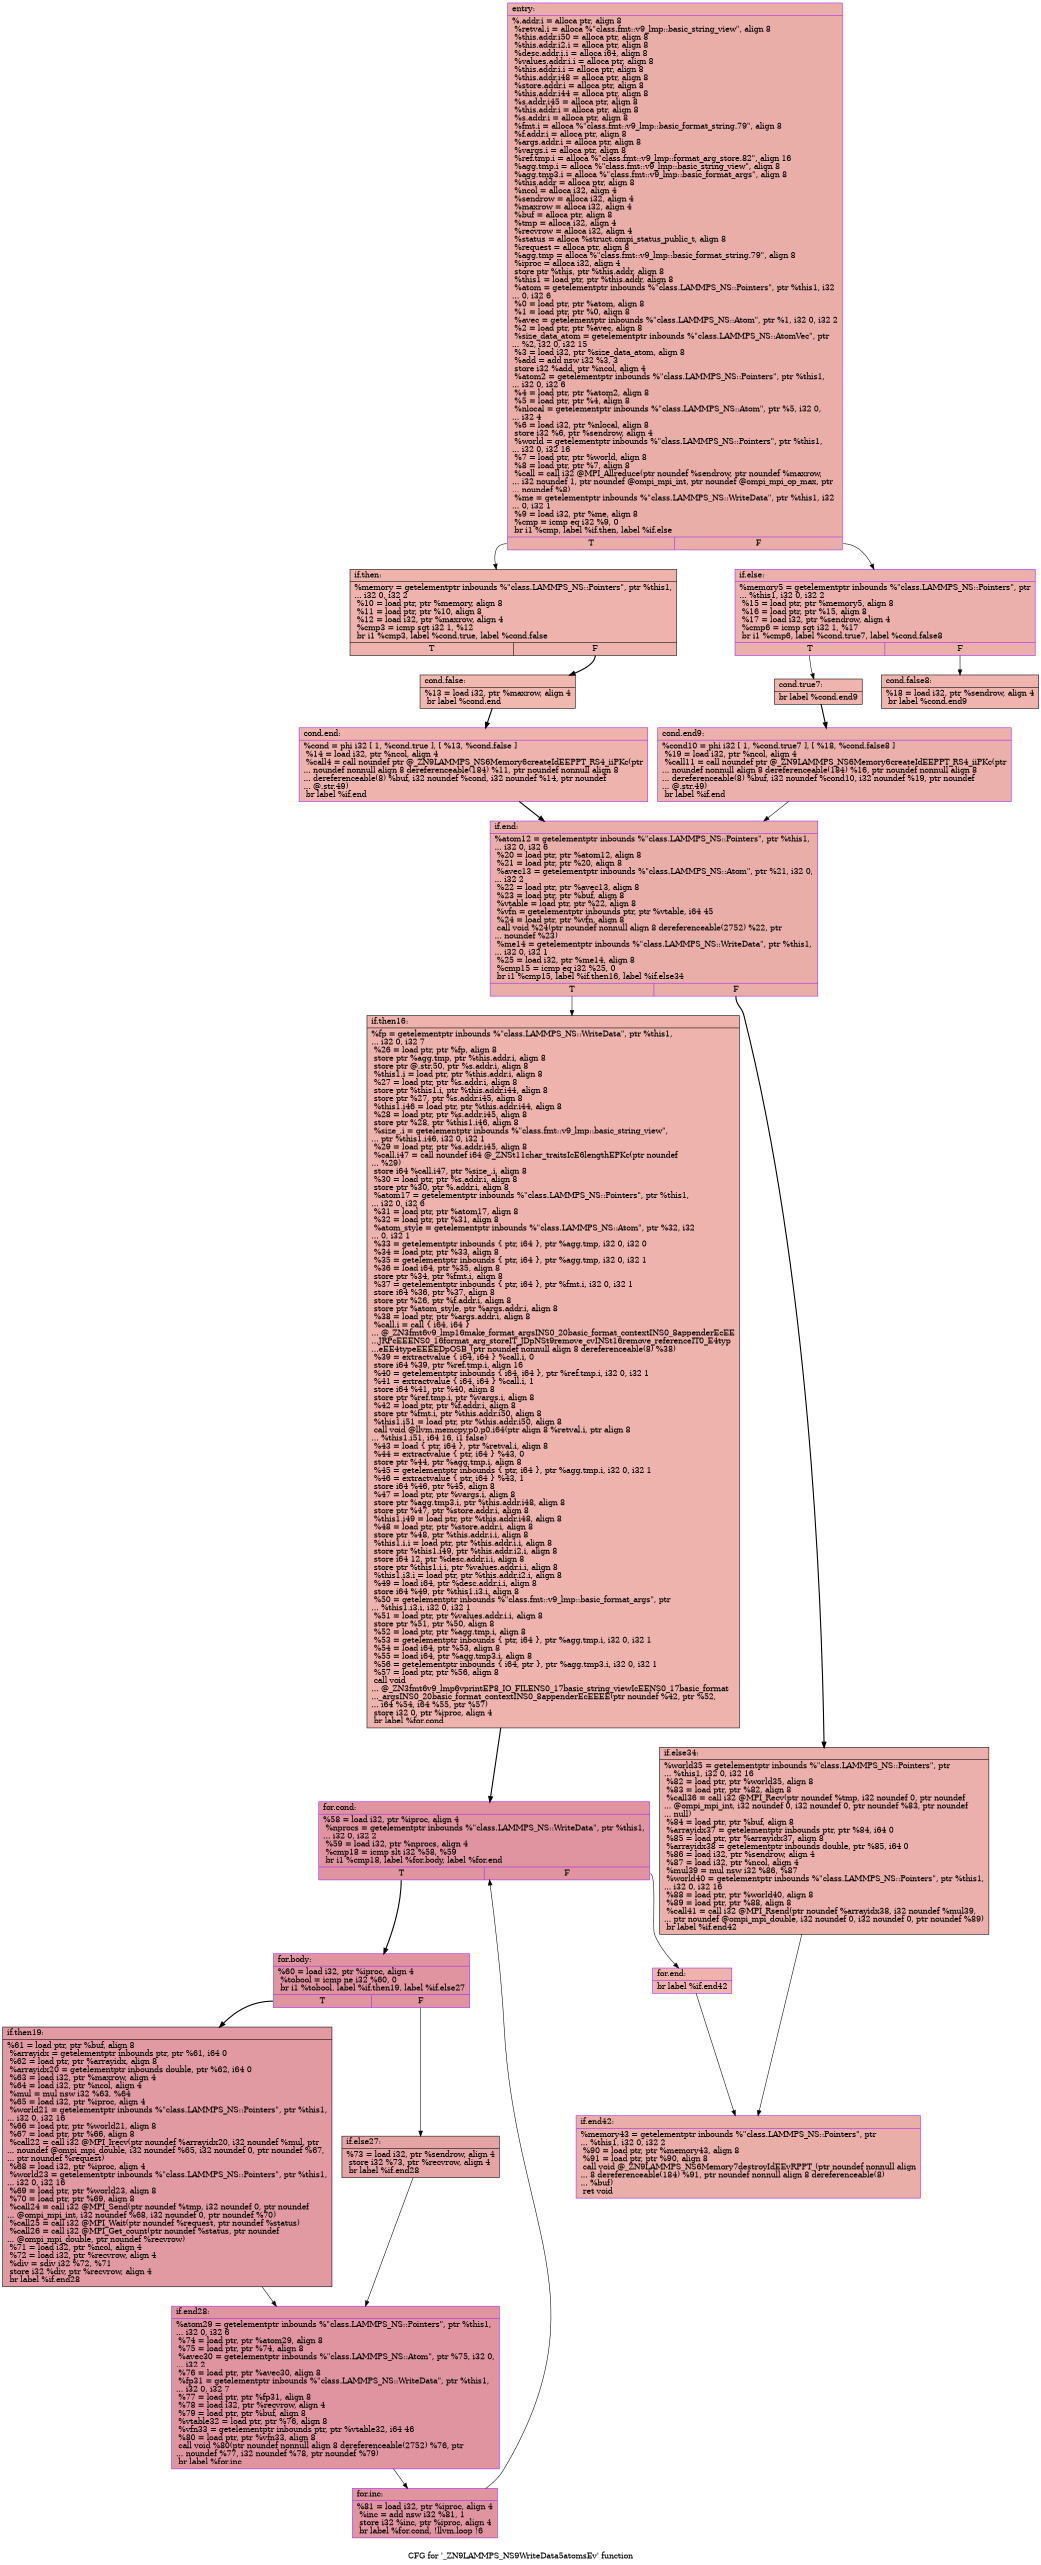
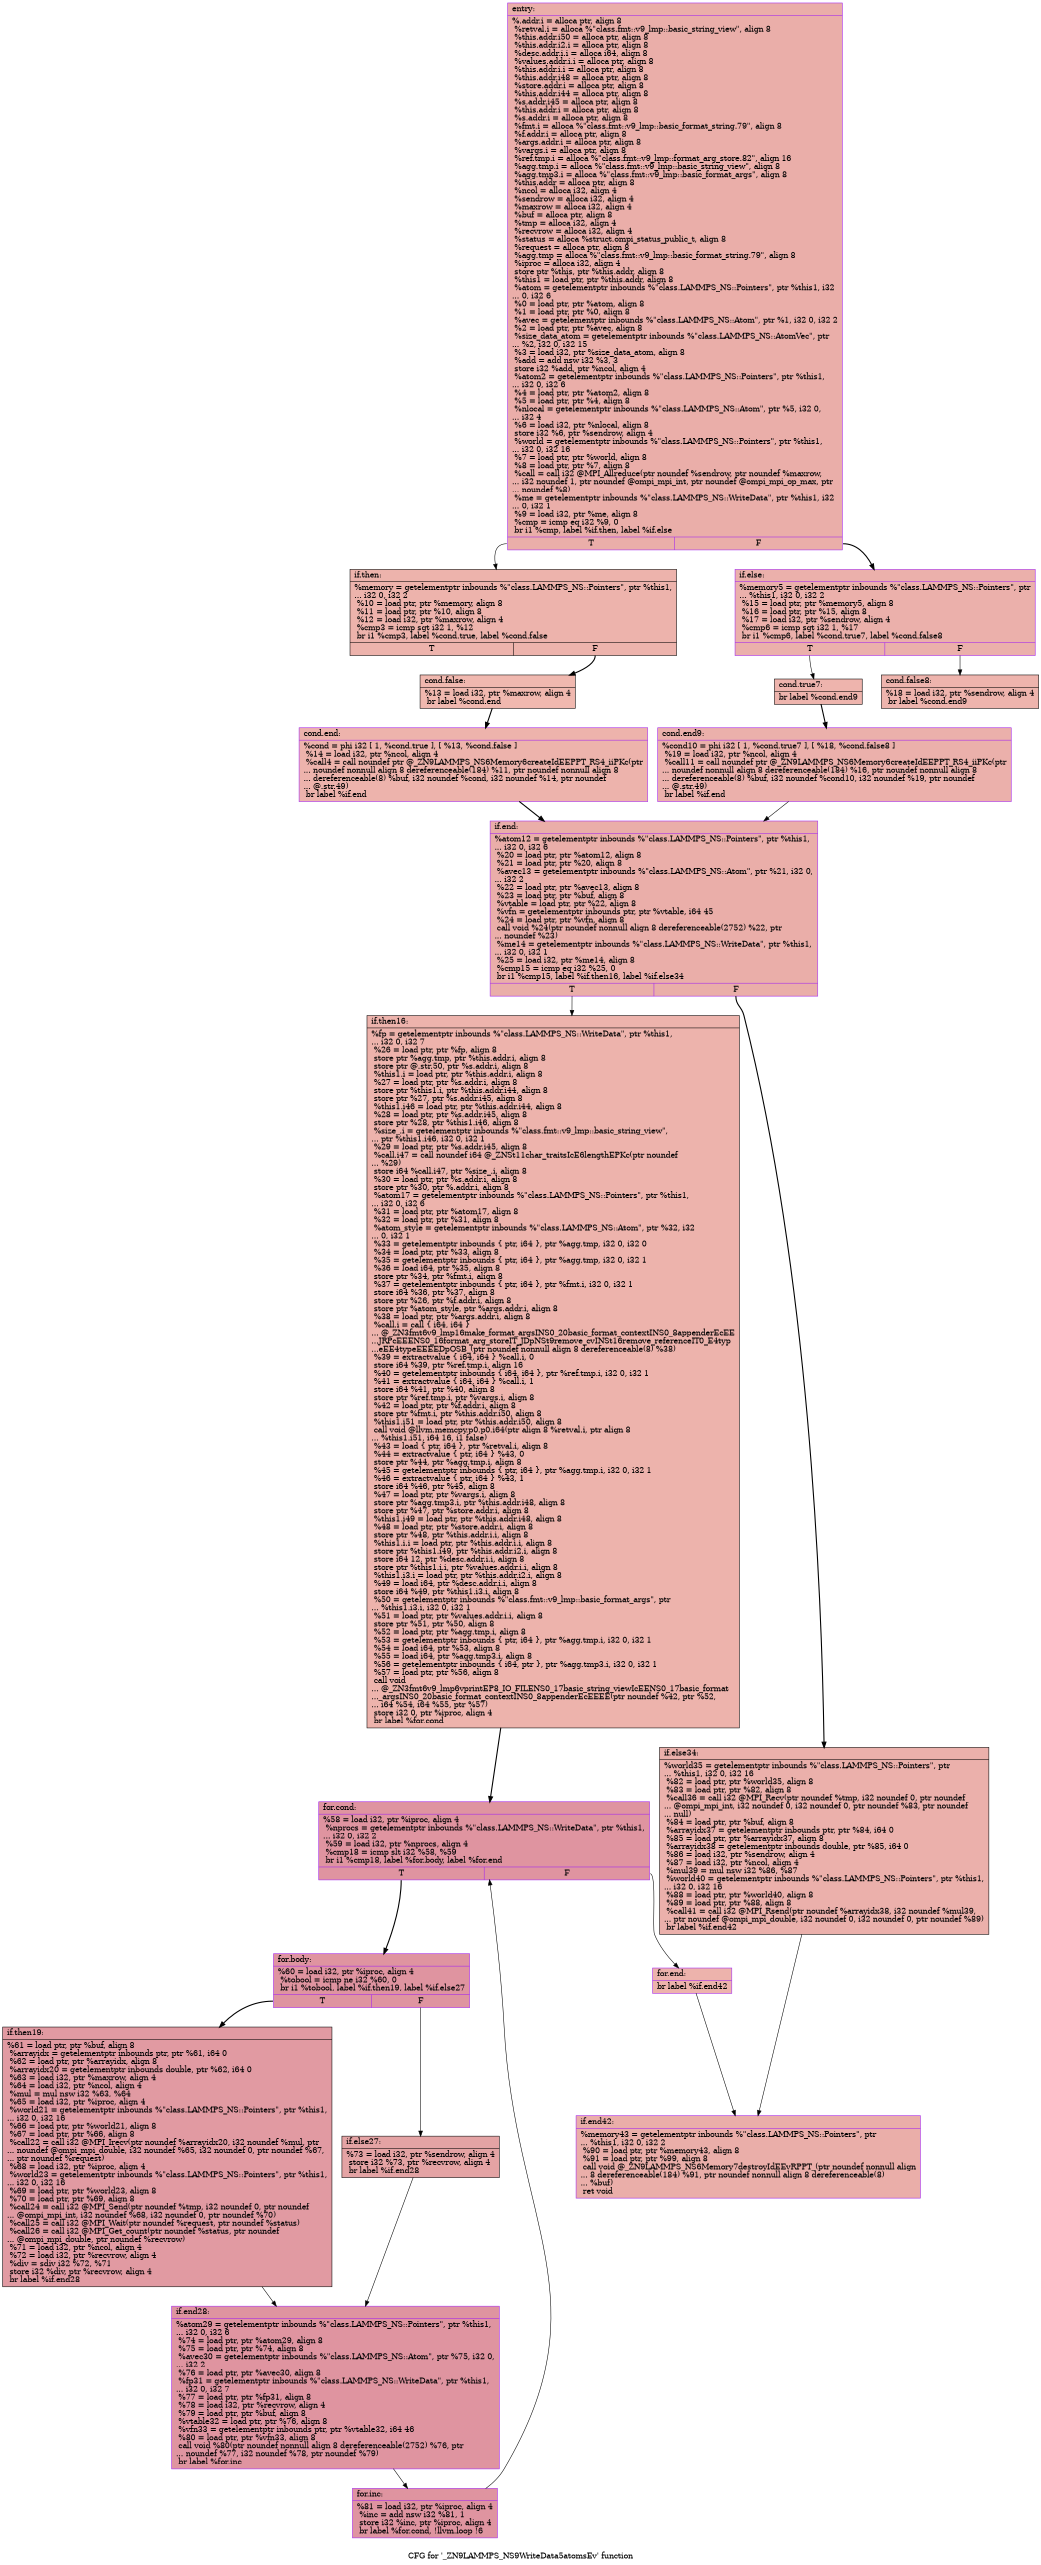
edge "entry:" -> "if.else:": style solid -> bold
node "if.end42:": text "%91 = load ptr, ptr %90, align 8" -> "%91 = load ptr, ptr %99, align 8"
